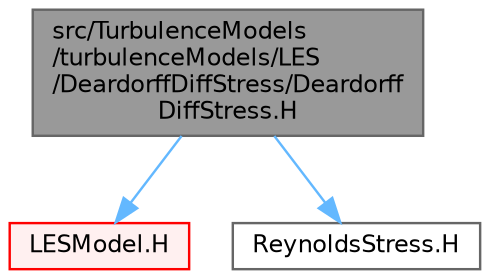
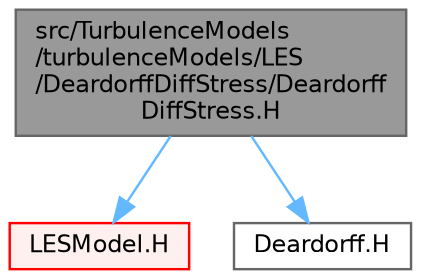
node "ReynoldsStress.H": label "ReynoldsStress.H" -> "Deardorff.H"
